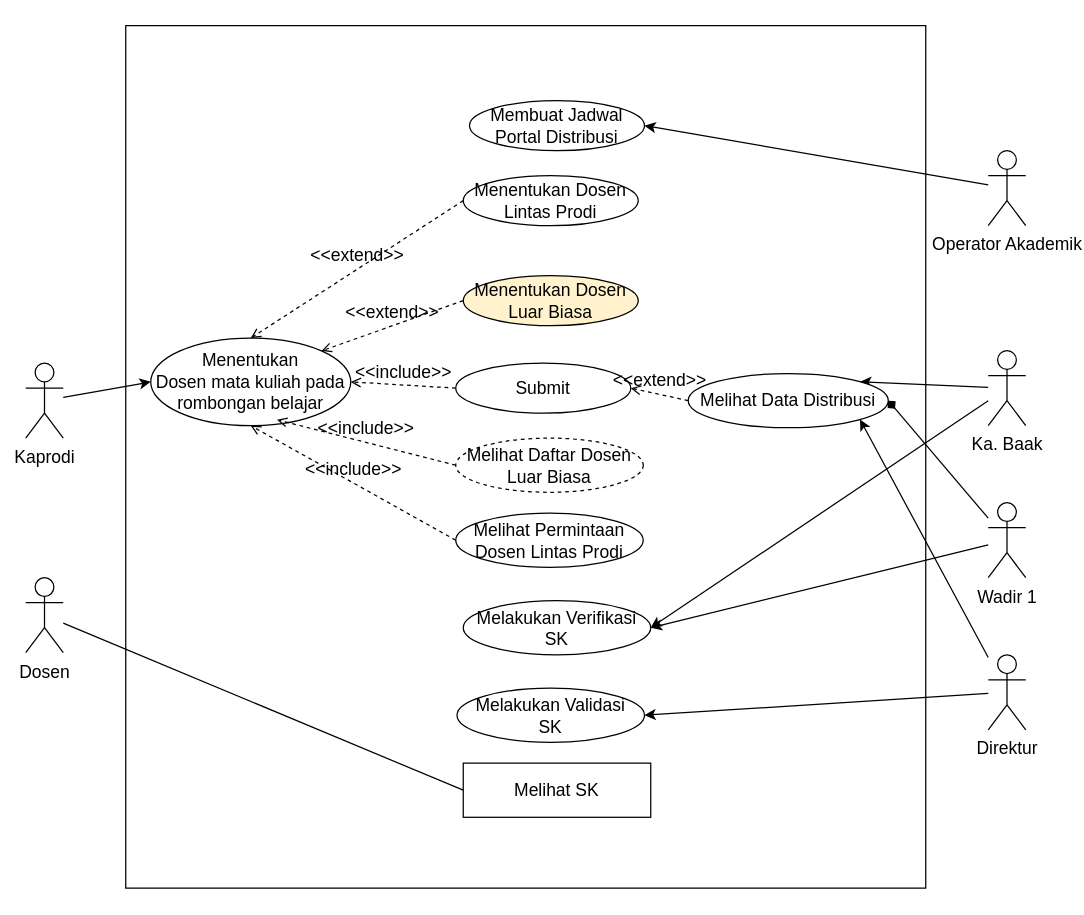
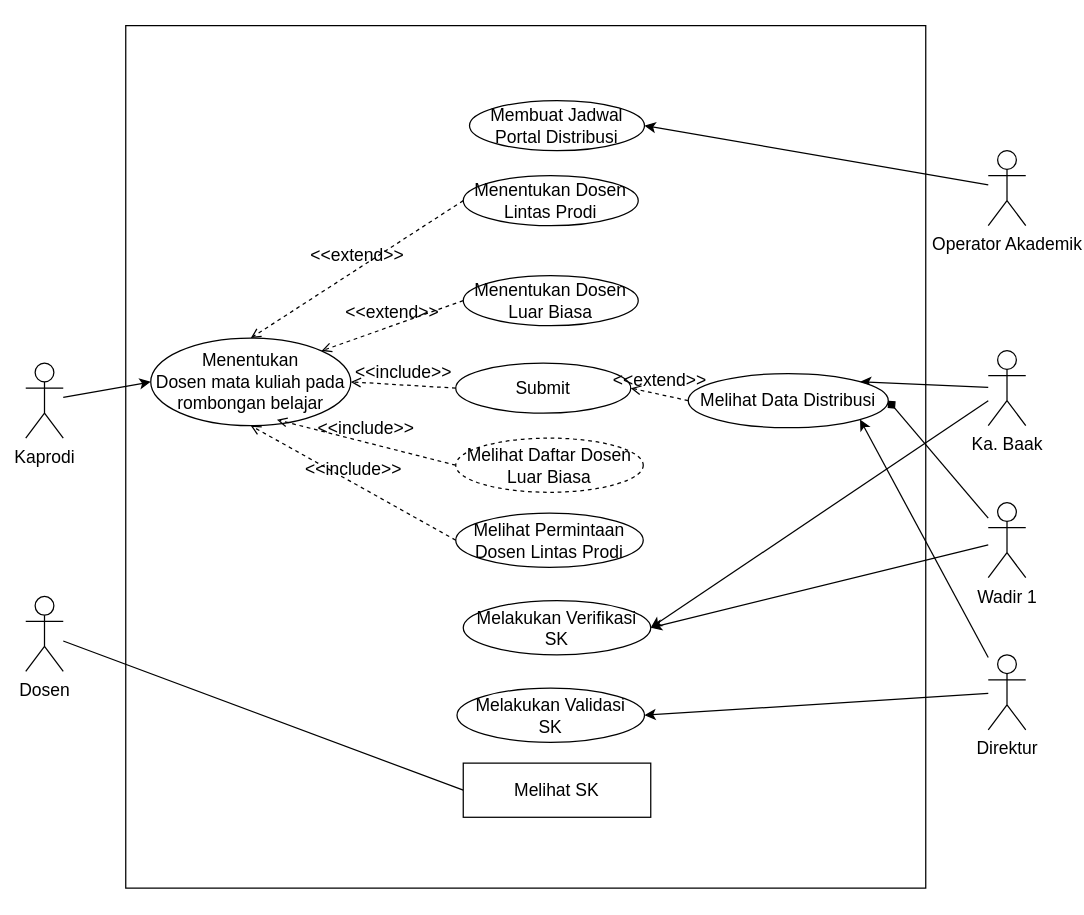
node "Menentukan Dosen Luar Biasa": fillcolor #fff2cc -> #ffffff
node "Dosen": moved (44, 615) -> (44, 634)
